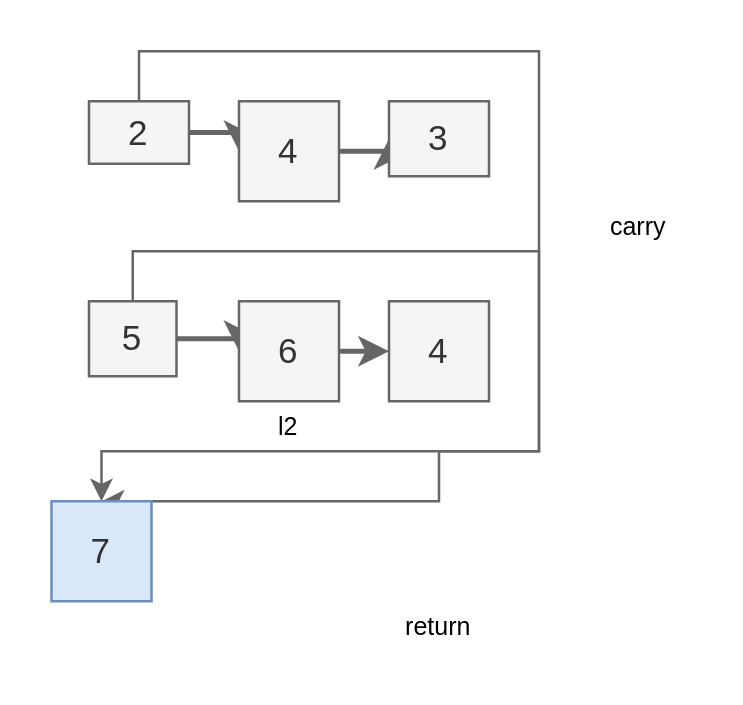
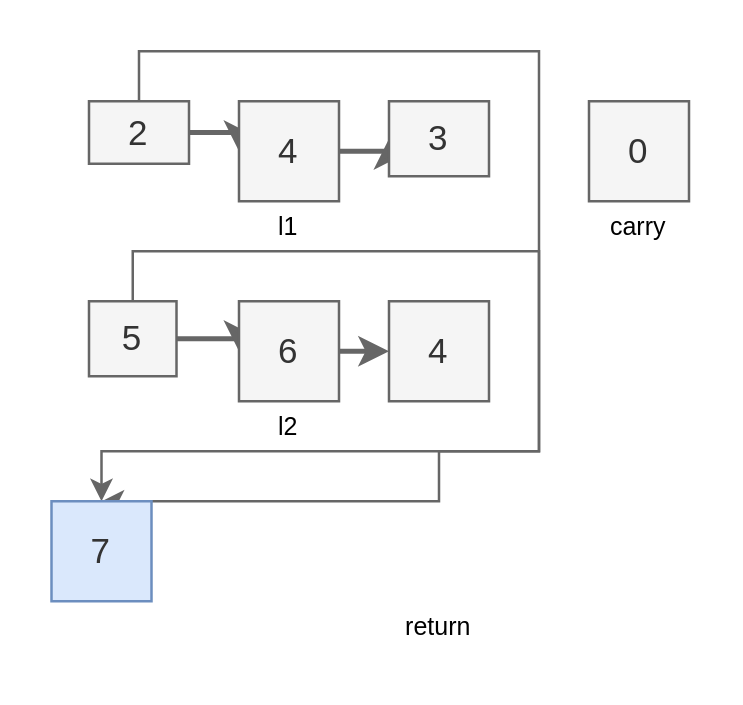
node "0": added
node "l1": added
